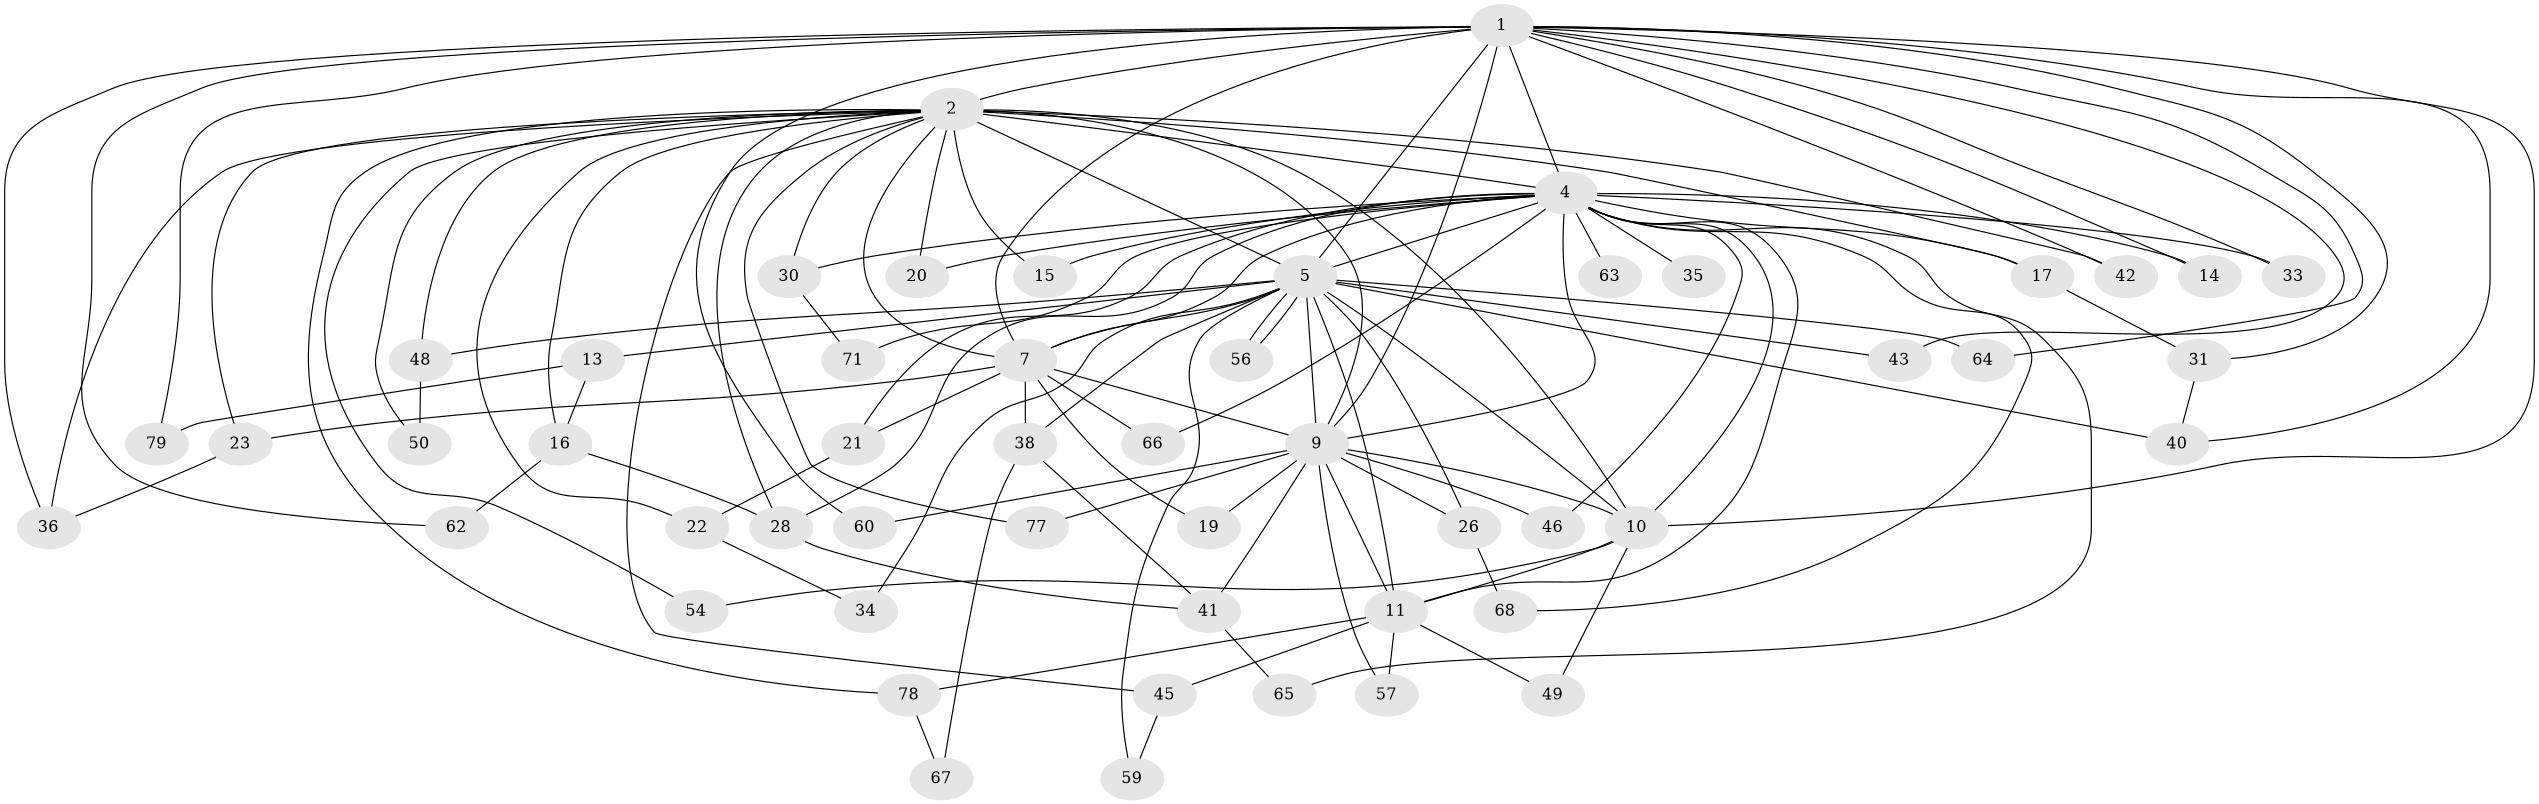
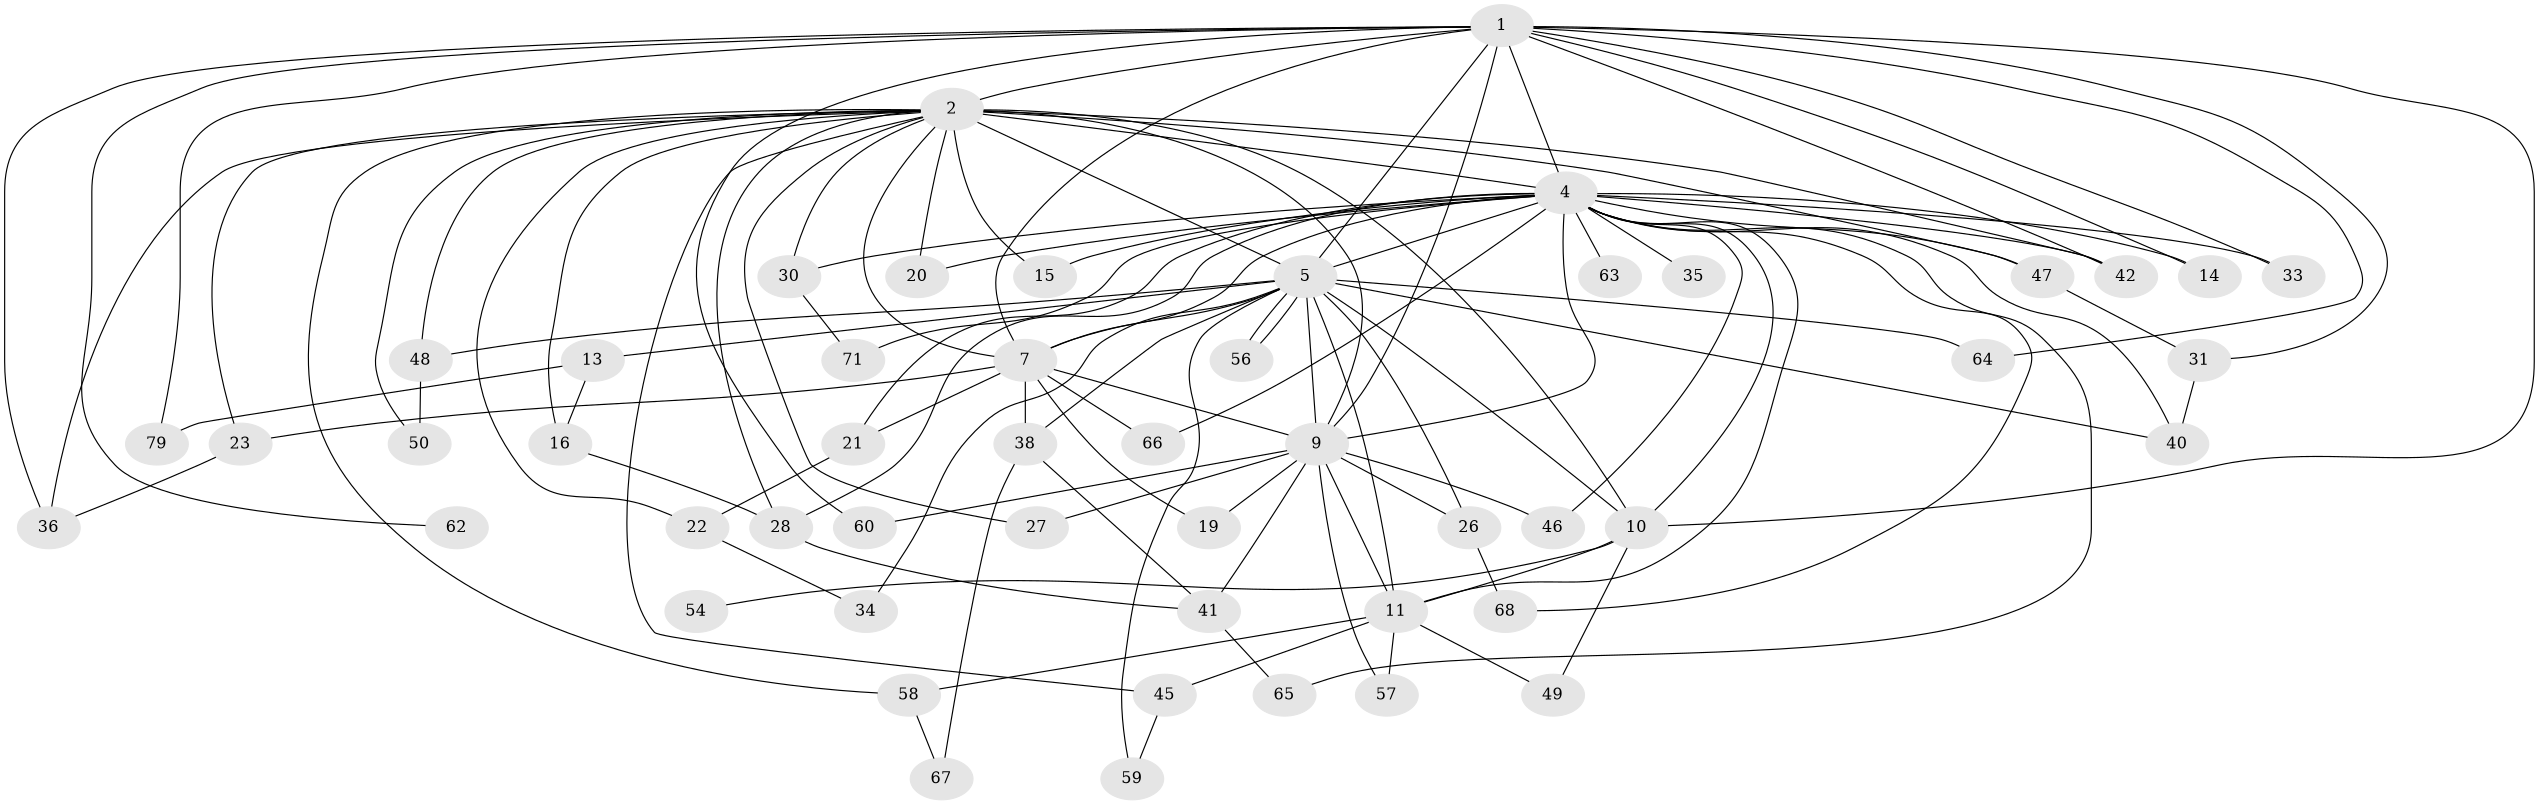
edge "1" -- "40": now "4" -- "40"
edge "4" -- "42": added
edge "2" -- "54": removed
node "17": label "17" -> "47"
node "43": removed
edge "9" -- "10": removed
edge "16" -- "62": removed
node "77": label "77" -> "27"
node "78": label "78" -> "58"
